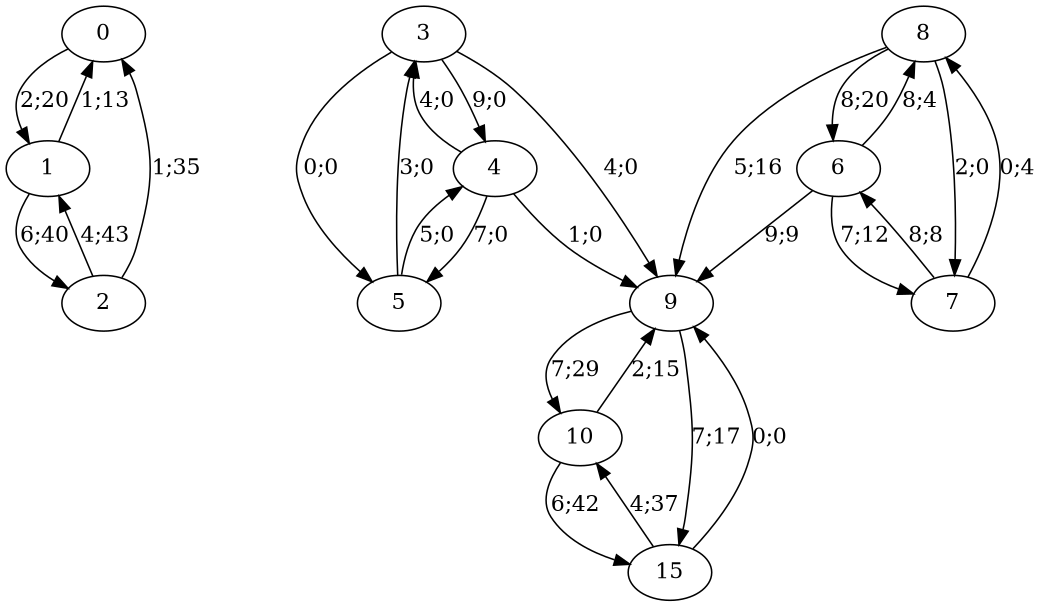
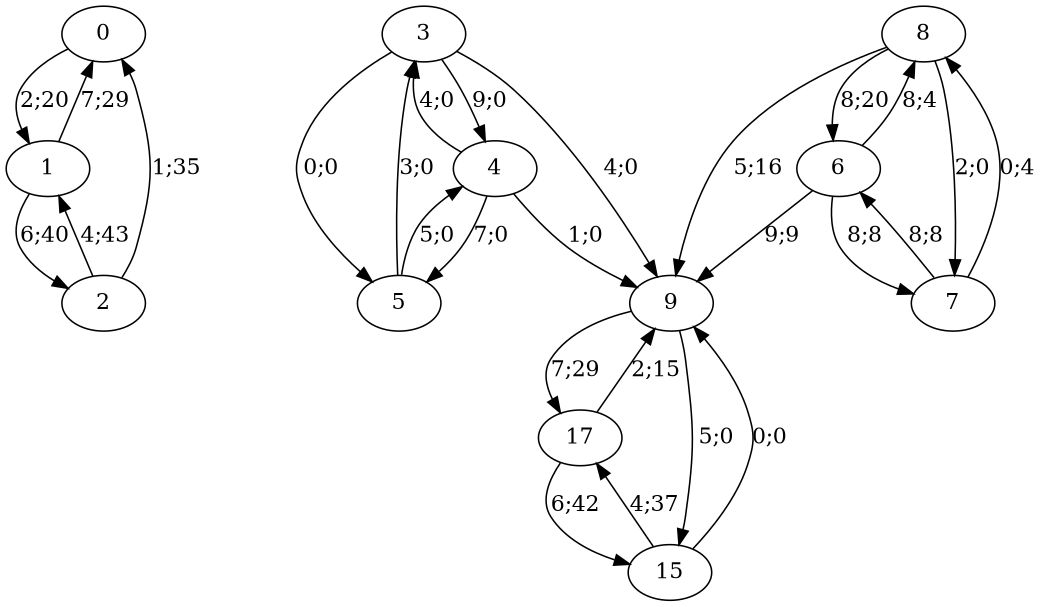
edge "1" -> "0": label "1;13" -> "7;29"
edge "6" -> "7": label "7;12" -> "8;8"
node "10": label "10" -> "17"
edge "9" -> "15": label "7;17" -> "5;0"
